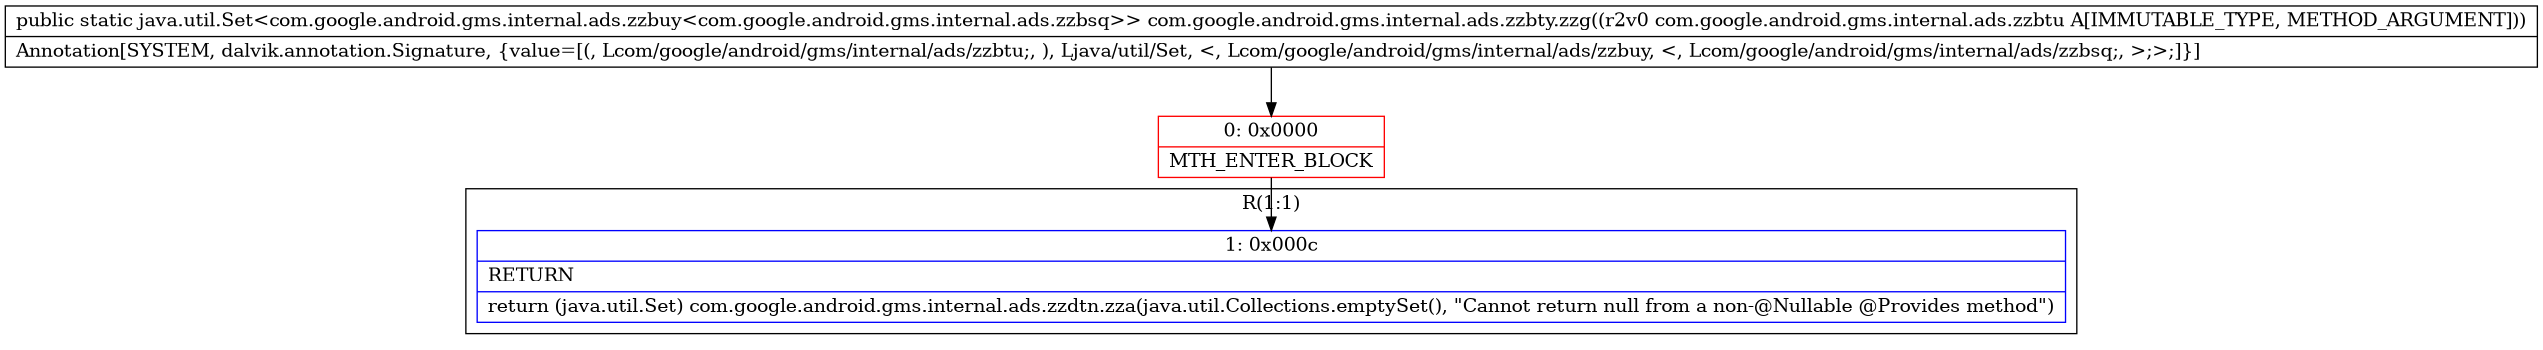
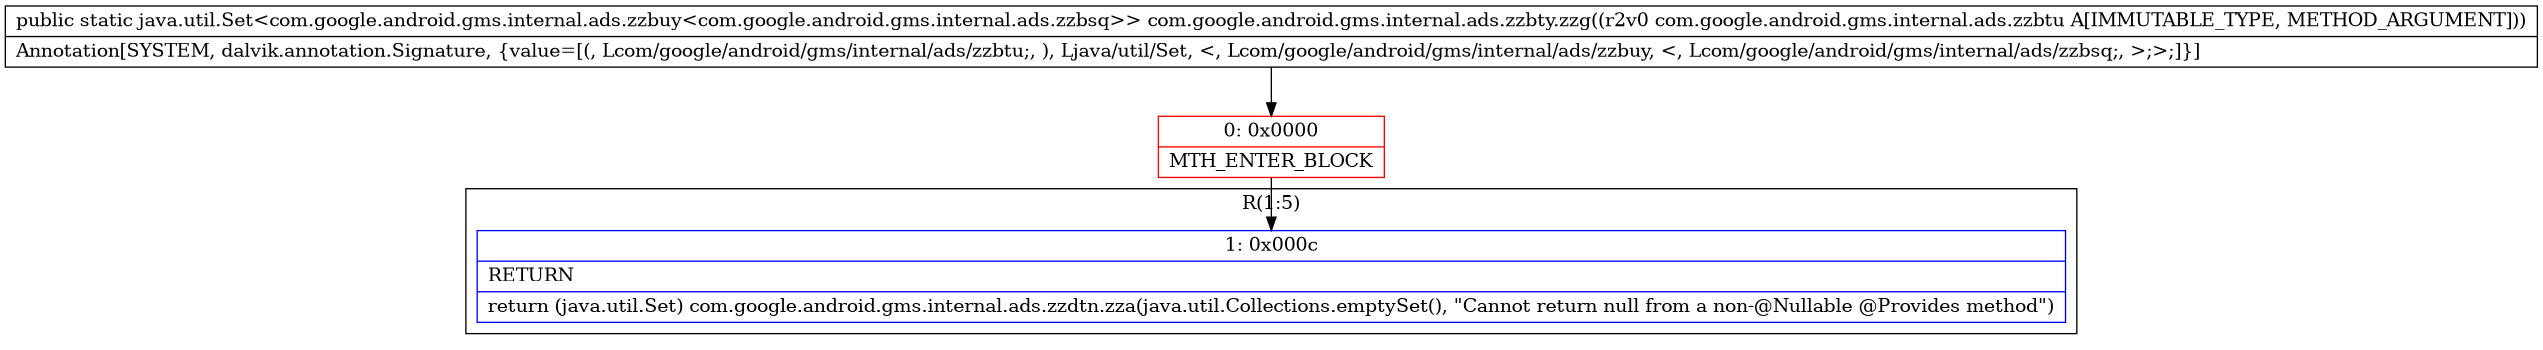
cluster "R(1:1)": label "R(1:1)" -> "R(1:5)"
